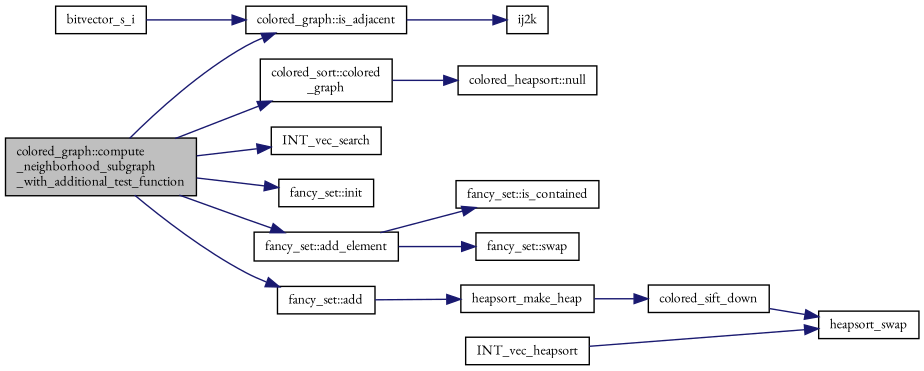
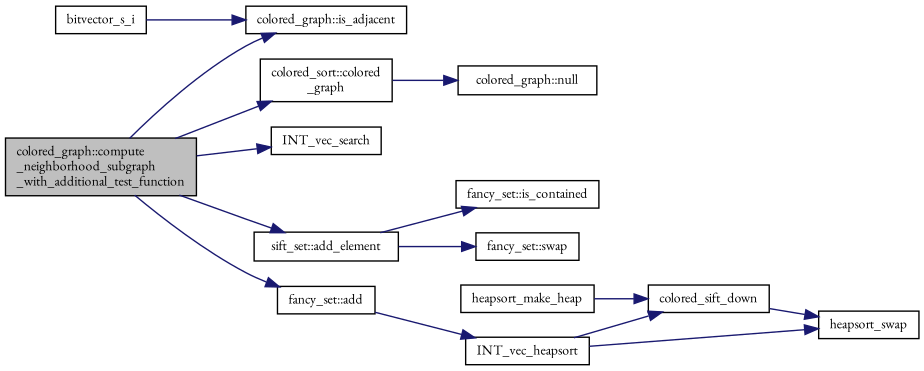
node "ij2k": removed
node "colored_heapsort::null": label "colored_heapsort::null" -> "colored_graph::null"
node "fancy_set::init": removed
node "fancy_set::add_element": label "fancy_set::add_element" -> "sift_set::add_element"
edge "fancy_set::add" -> "heapsort_make_heap": now "fancy_set::add" -> "INT_vec_heapsort"
edge "INT_vec_heapsort" -> "colored_sift_down": added
